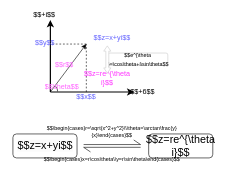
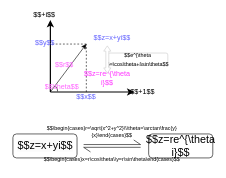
node "$$+6$$": label "$$+6$$" -> "$$+1$$"
